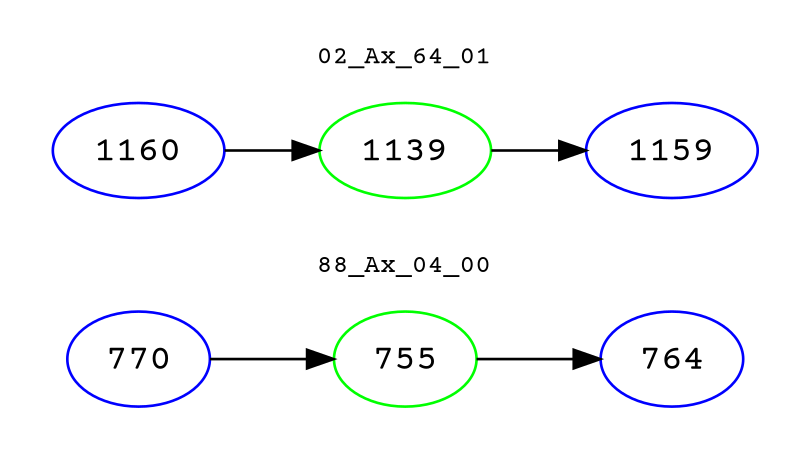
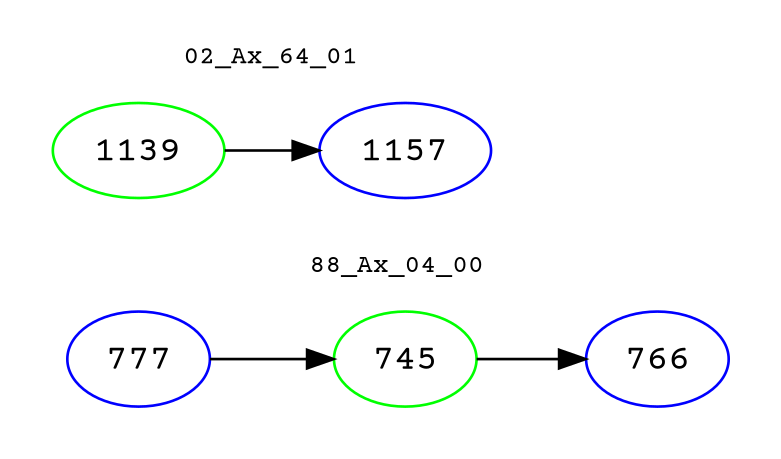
node "1160": removed
node "1159": label "1159" -> "1157"
node "770": label "770" -> "777"
node "755": label "755" -> "745"
node "764": label "764" -> "766"
